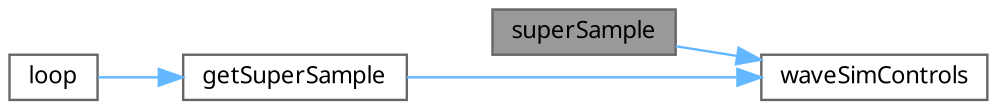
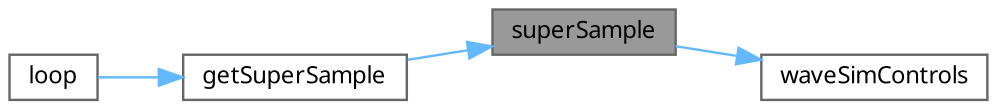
edge "getSuperSample" -> "waveSimControls": now "getSuperSample" -> "superSample"
